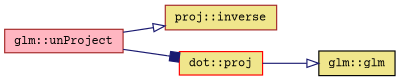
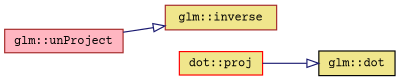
node "proj::inverse": label "proj::inverse" -> "glm::inverse"
edge "glm::unProject" -> "dot::proj": removed
node "glm::glm": label "glm::glm" -> "glm::dot"
